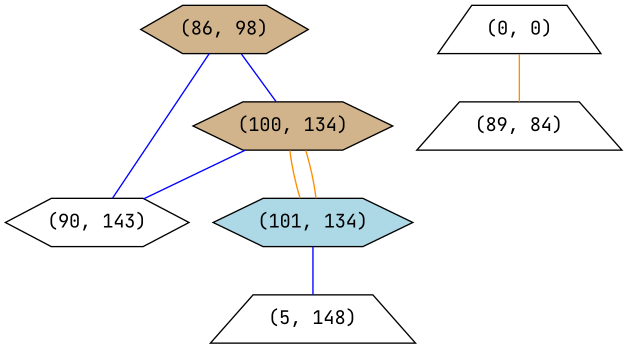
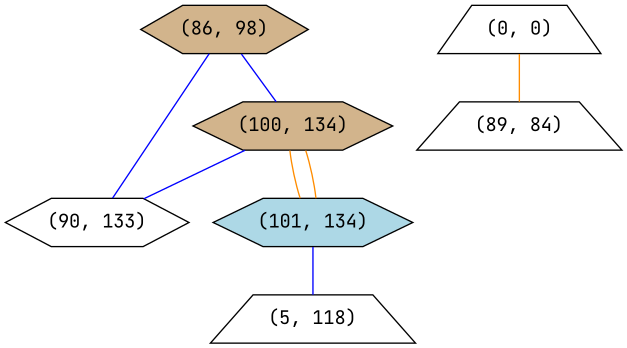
node "(90, 143)": label "(90, 143)" -> "(90, 133)"
node "(5, 148)": label "(5, 148)" -> "(5, 118)"
